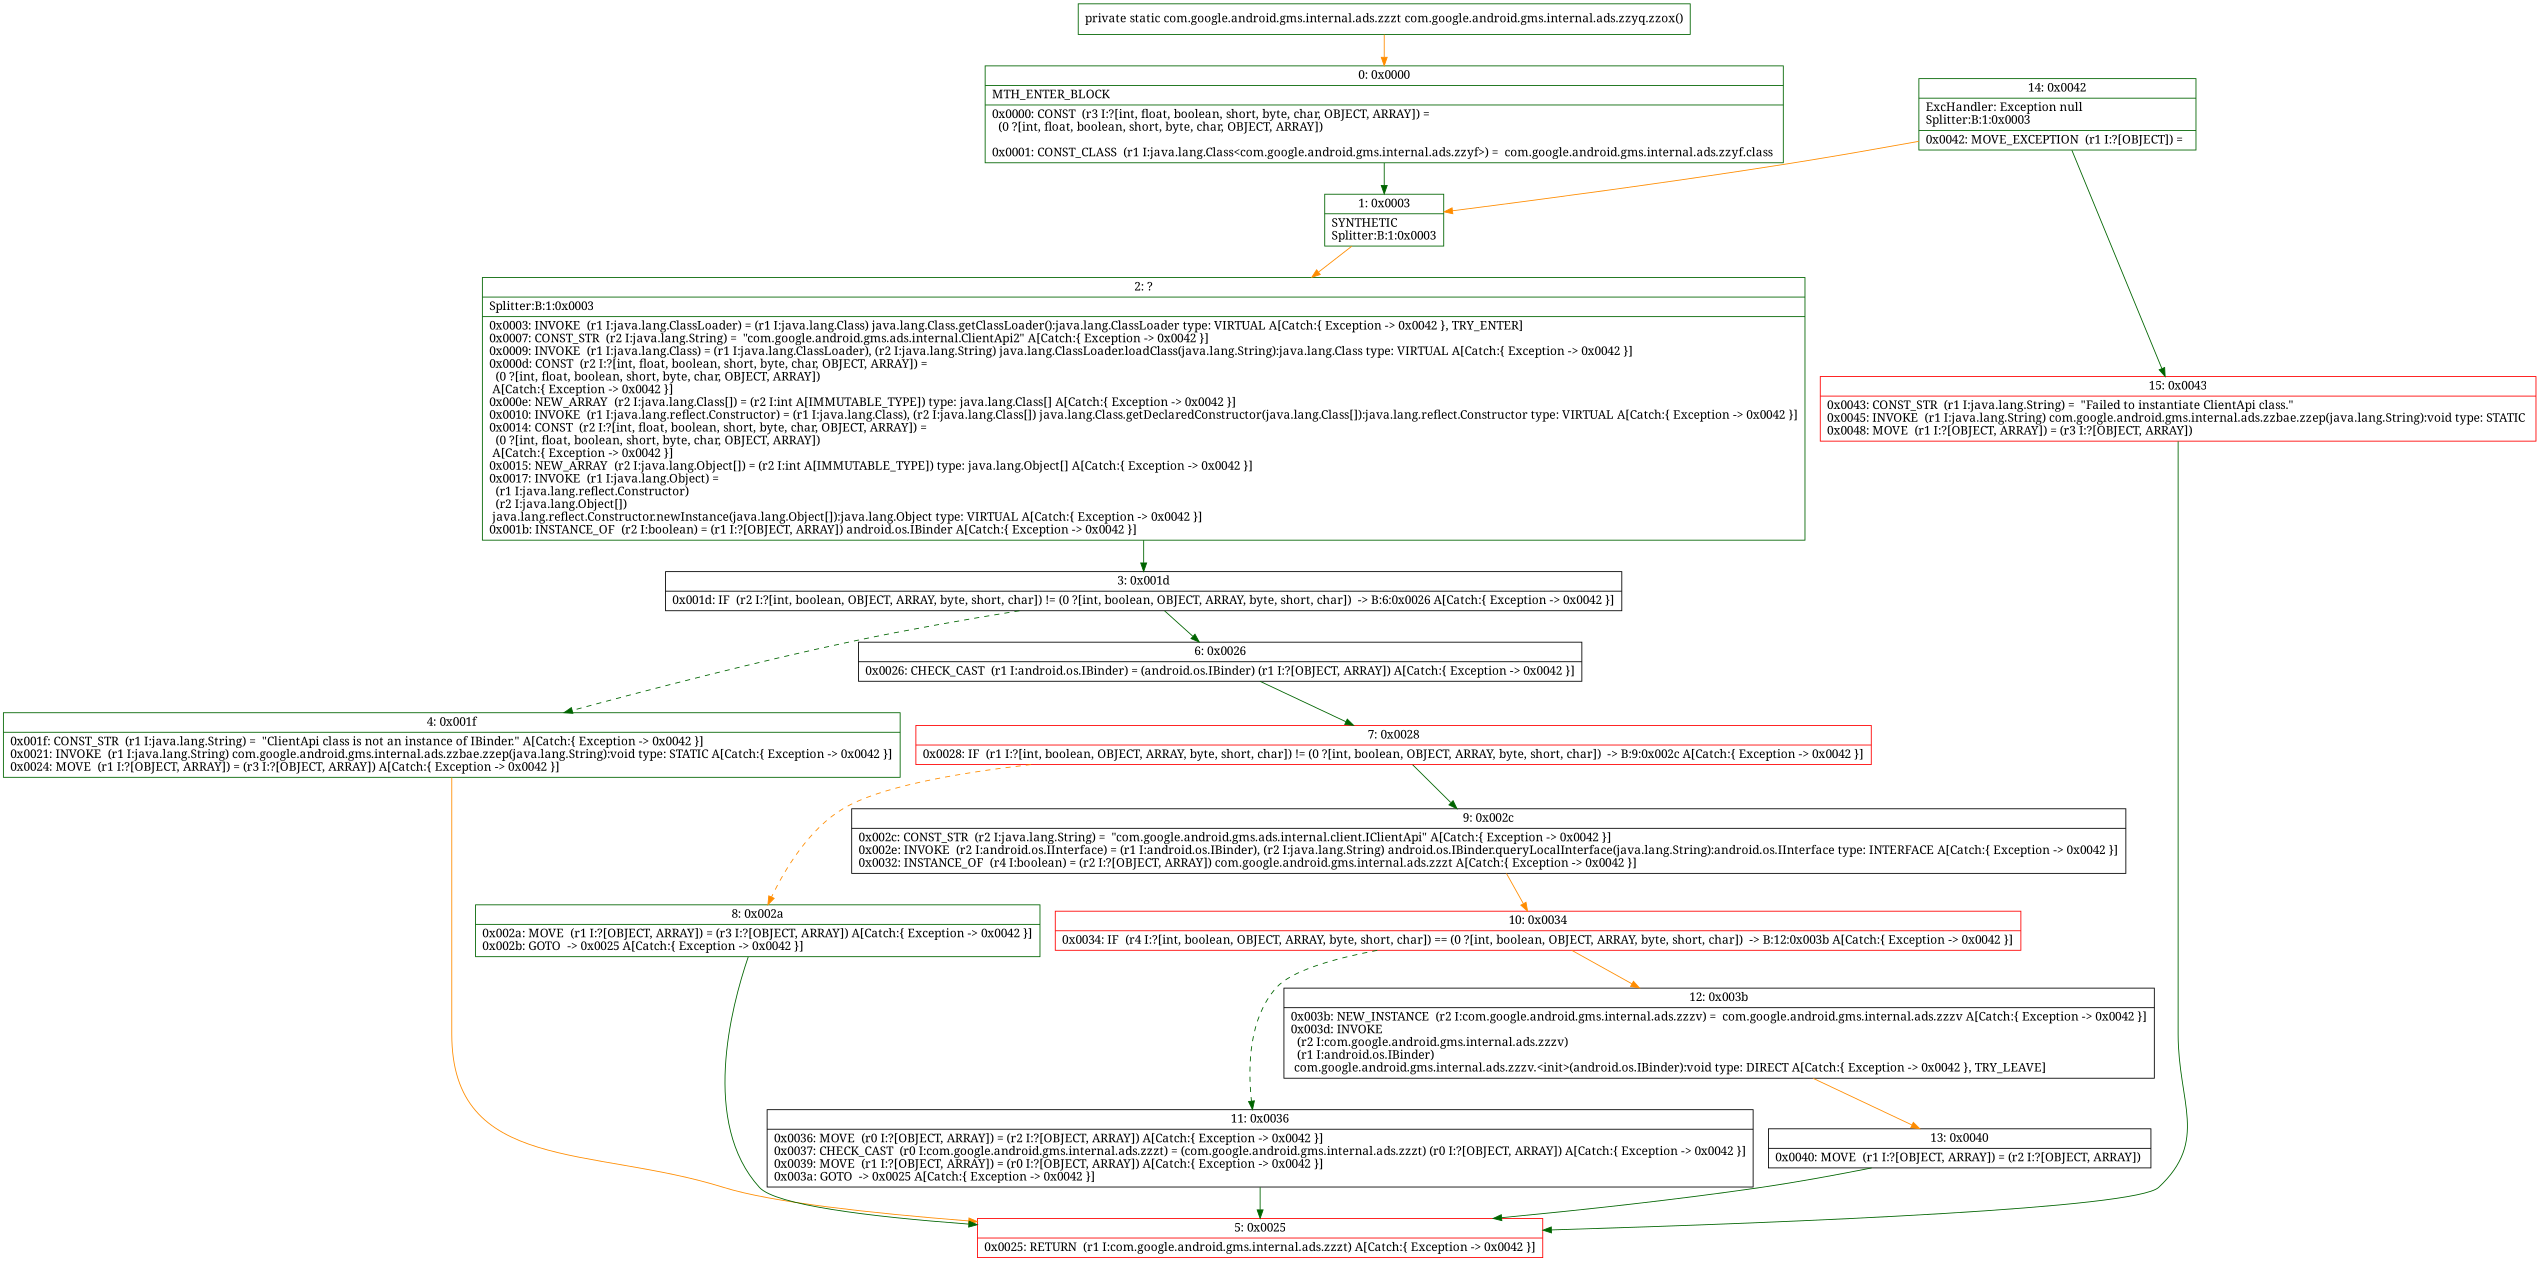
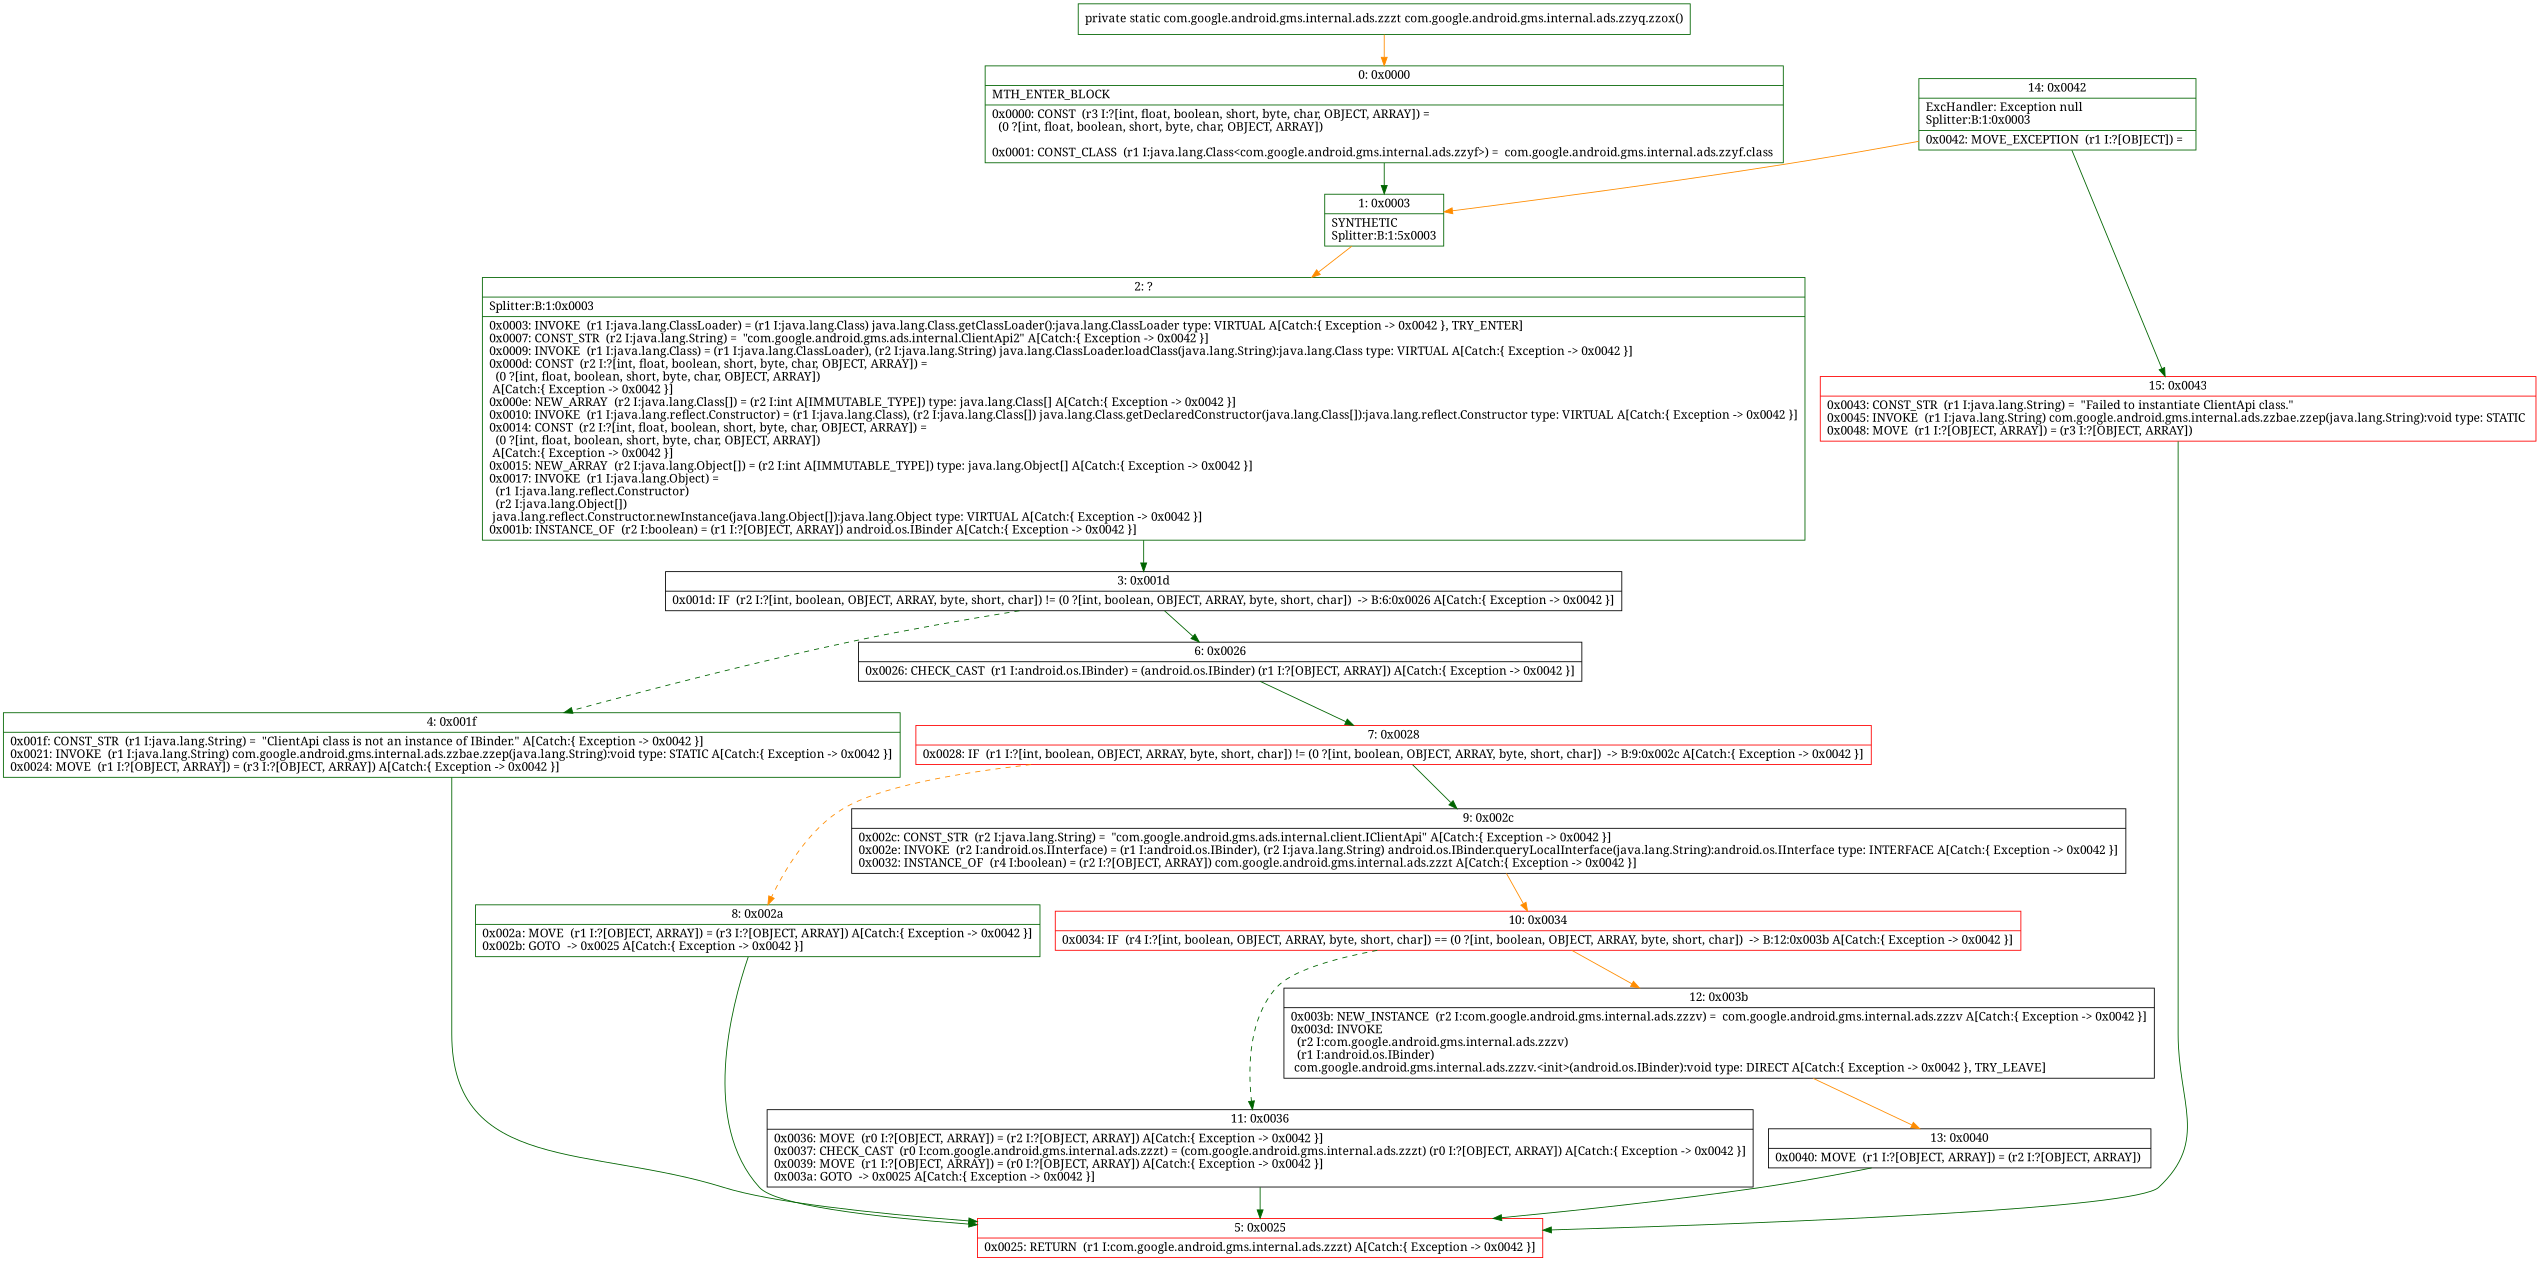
node "1: 0x0003": text "Splitter:B:1:0x0003" -> "Splitter:B:1:5x0003"
edge "4: 0x001f" -> "5: 0x0025": color darkorange -> darkgreen
